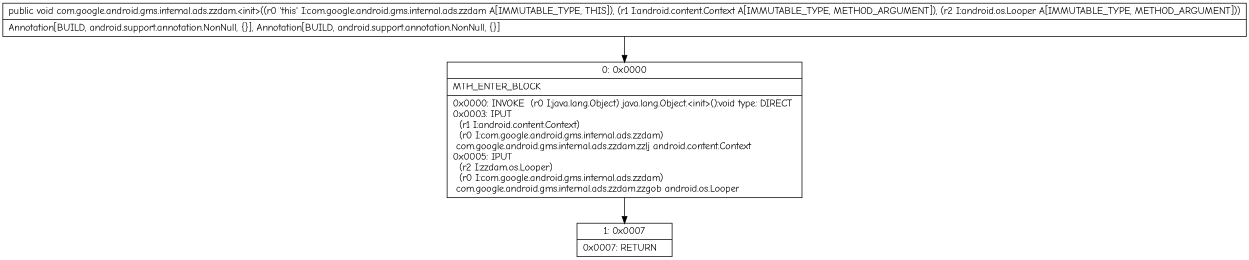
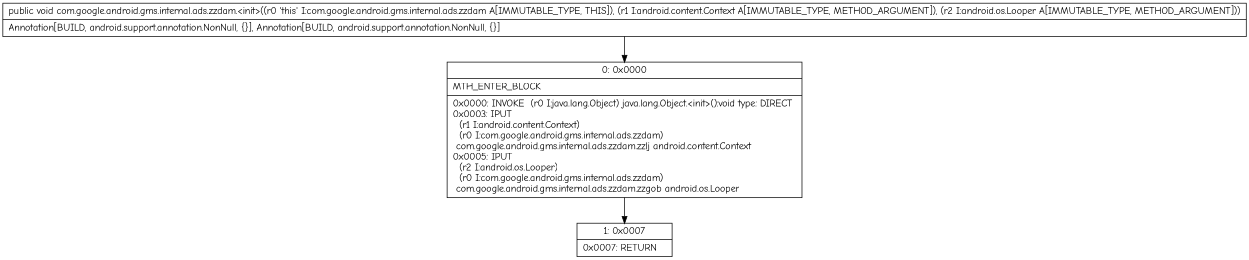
node "0: 0x0000": text "(r2 I:zzdam.os.Looper)" -> "(r2 I:android.os.Looper)"
